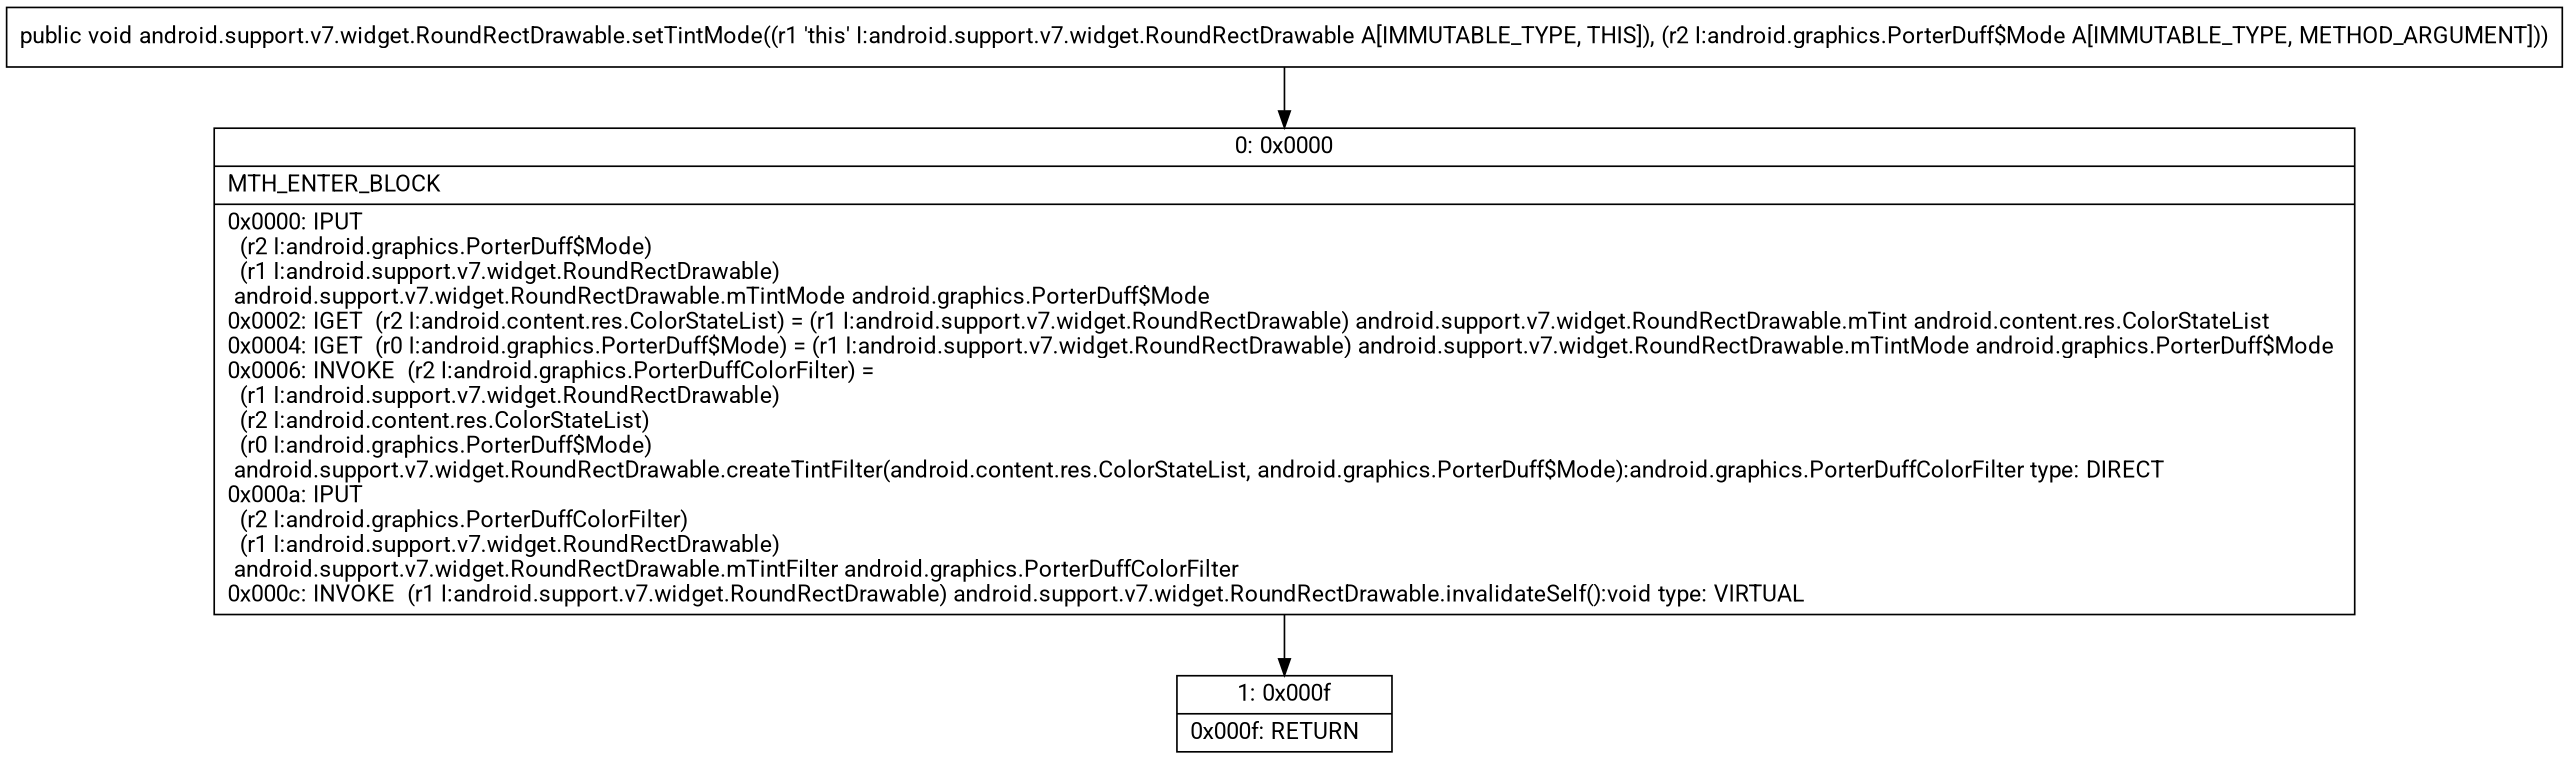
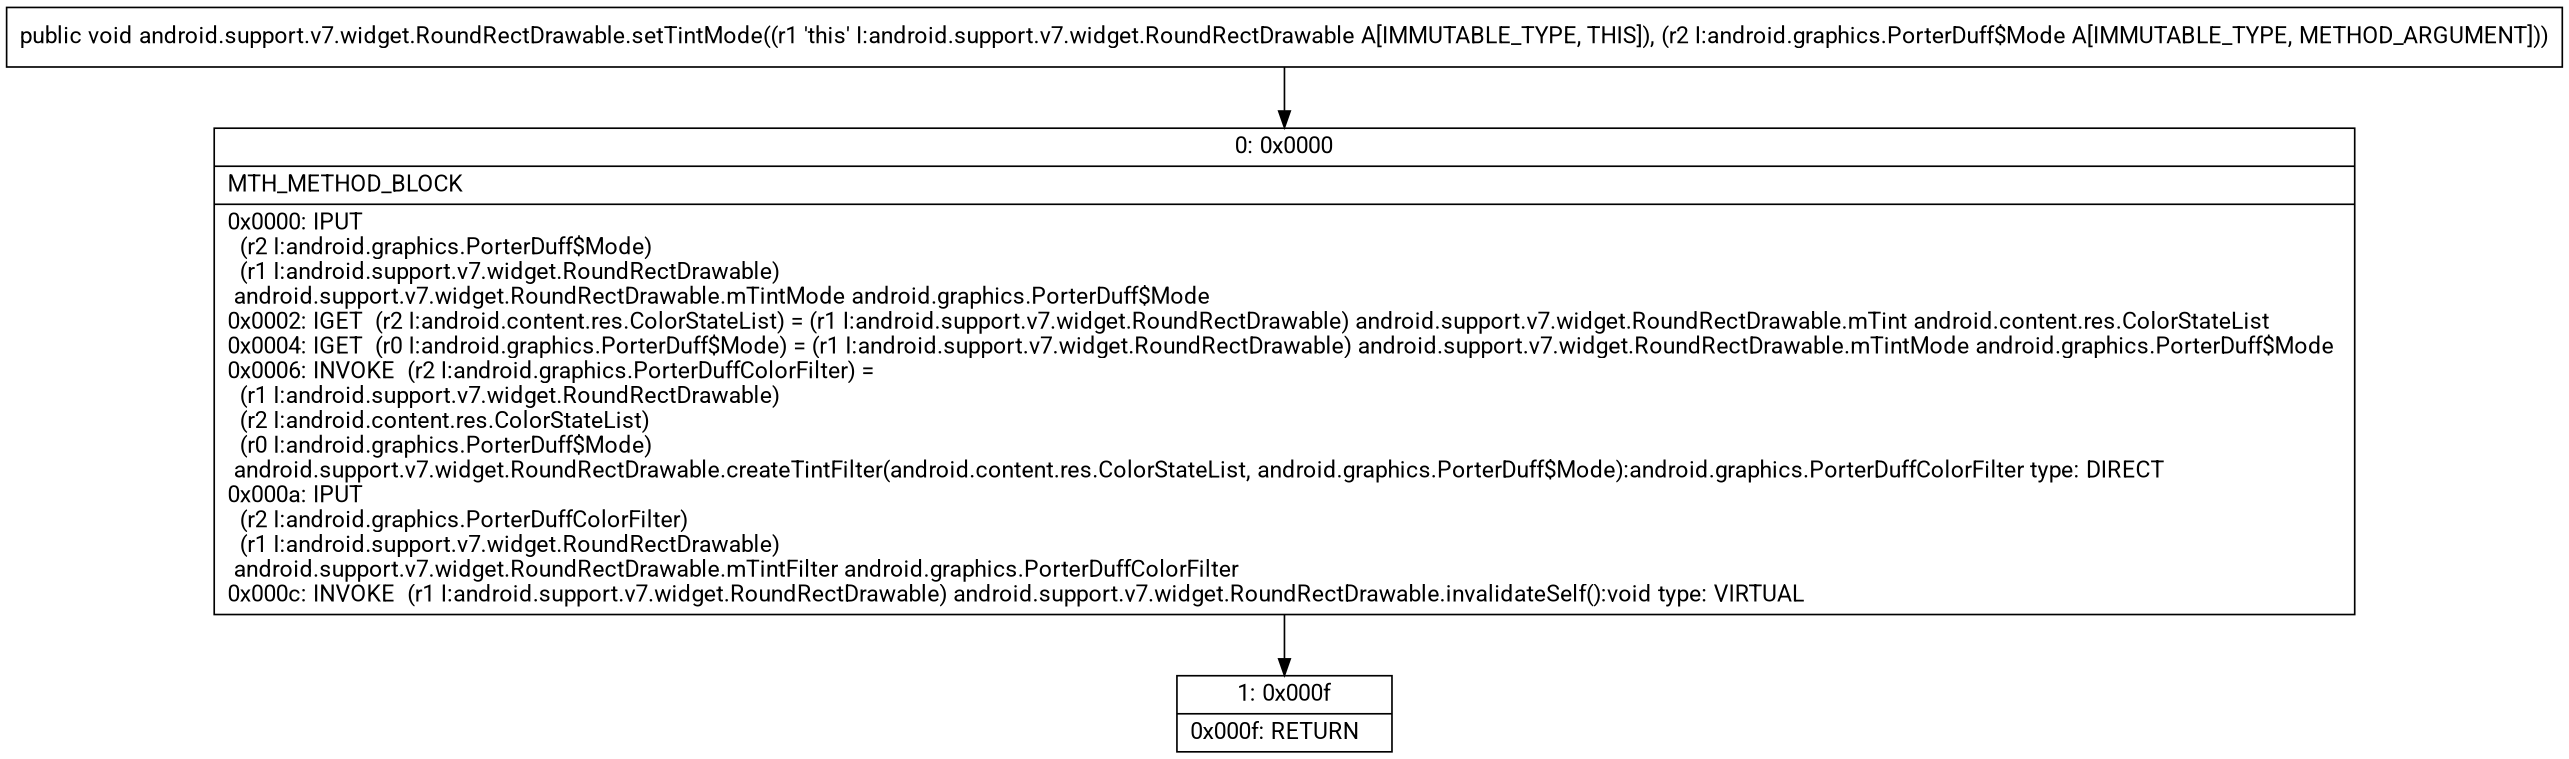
node "0: 0x0000": text "MTH_ENTER_BLOCK" -> "MTH_METHOD_BLOCK"
